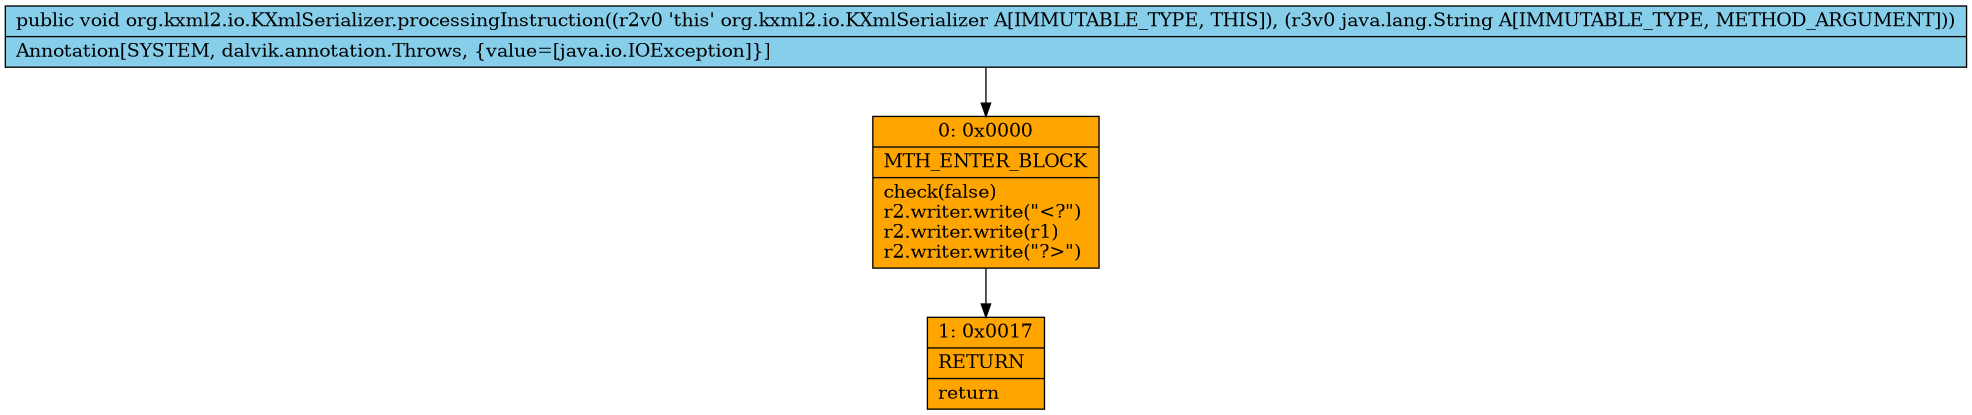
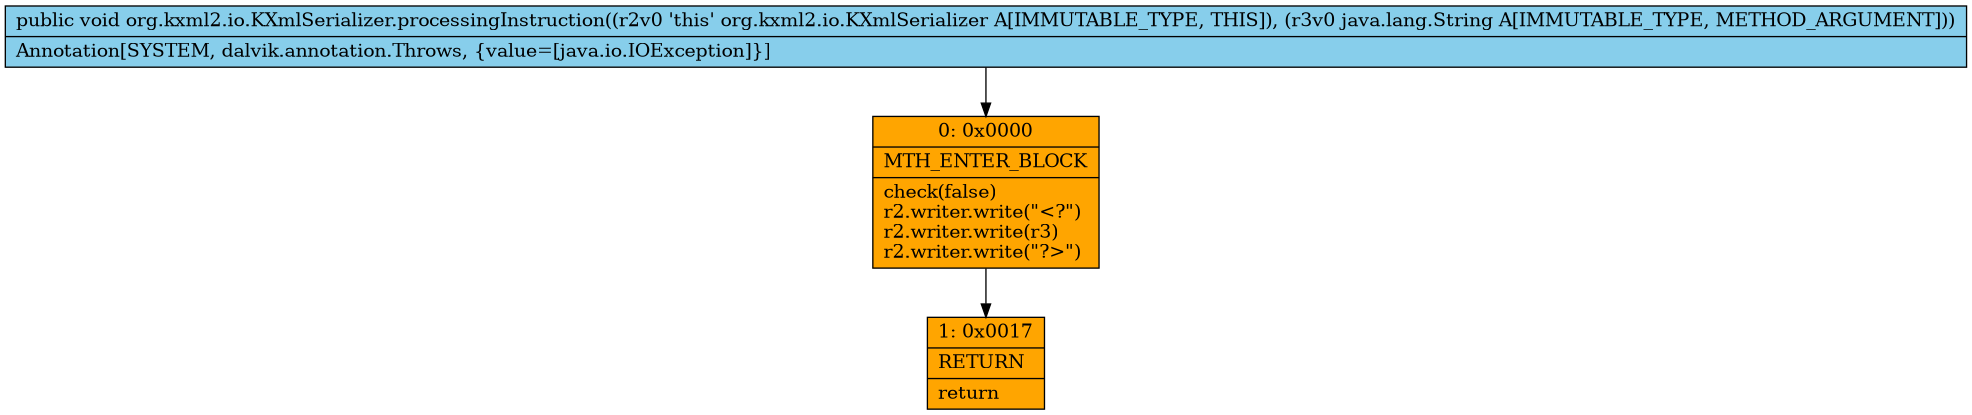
node "0: 0x0000": text "r2.writer.write(r1)" -> "r2.writer.write(r3)"
